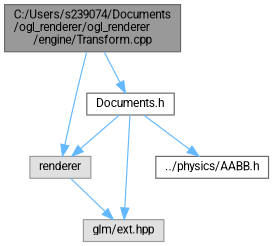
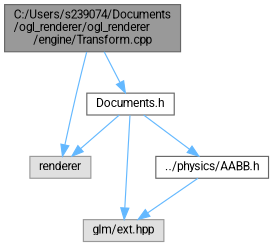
edge "renderer" -> "glm/ext.hpp": now "../physics/AABB.h" -> "glm/ext.hpp"
